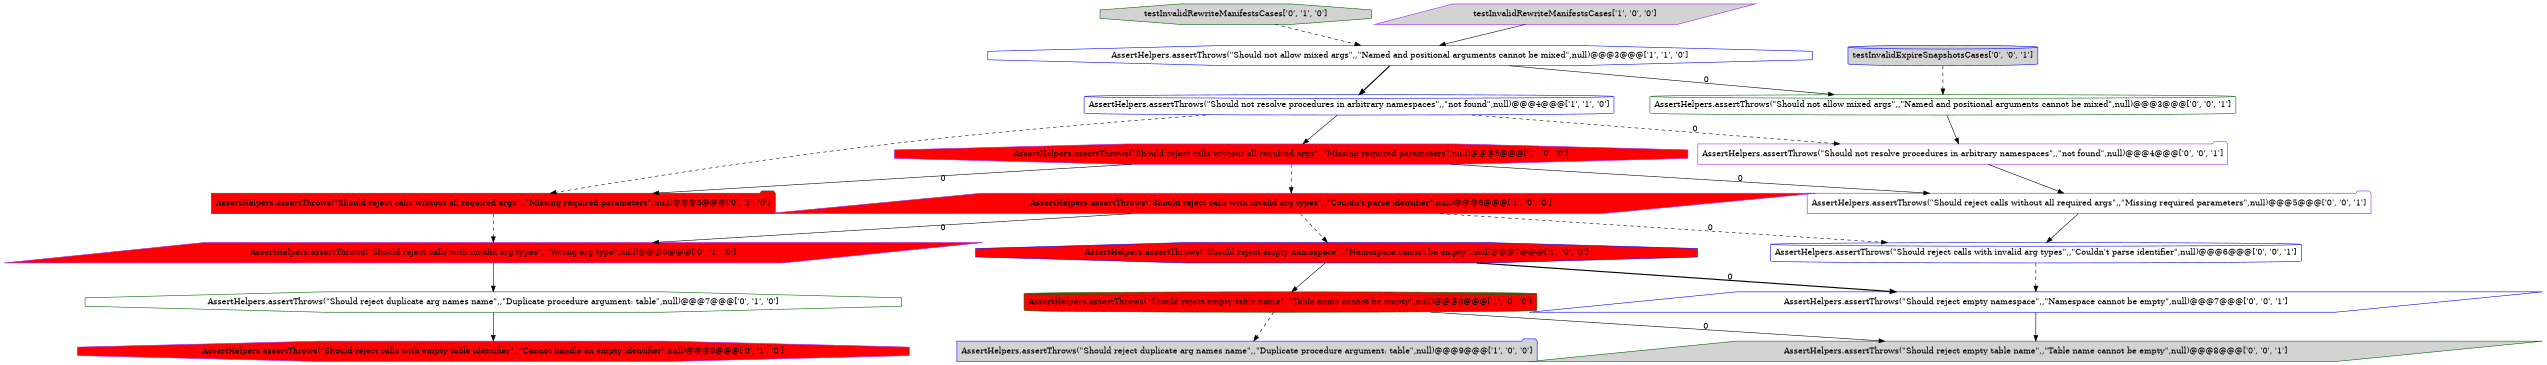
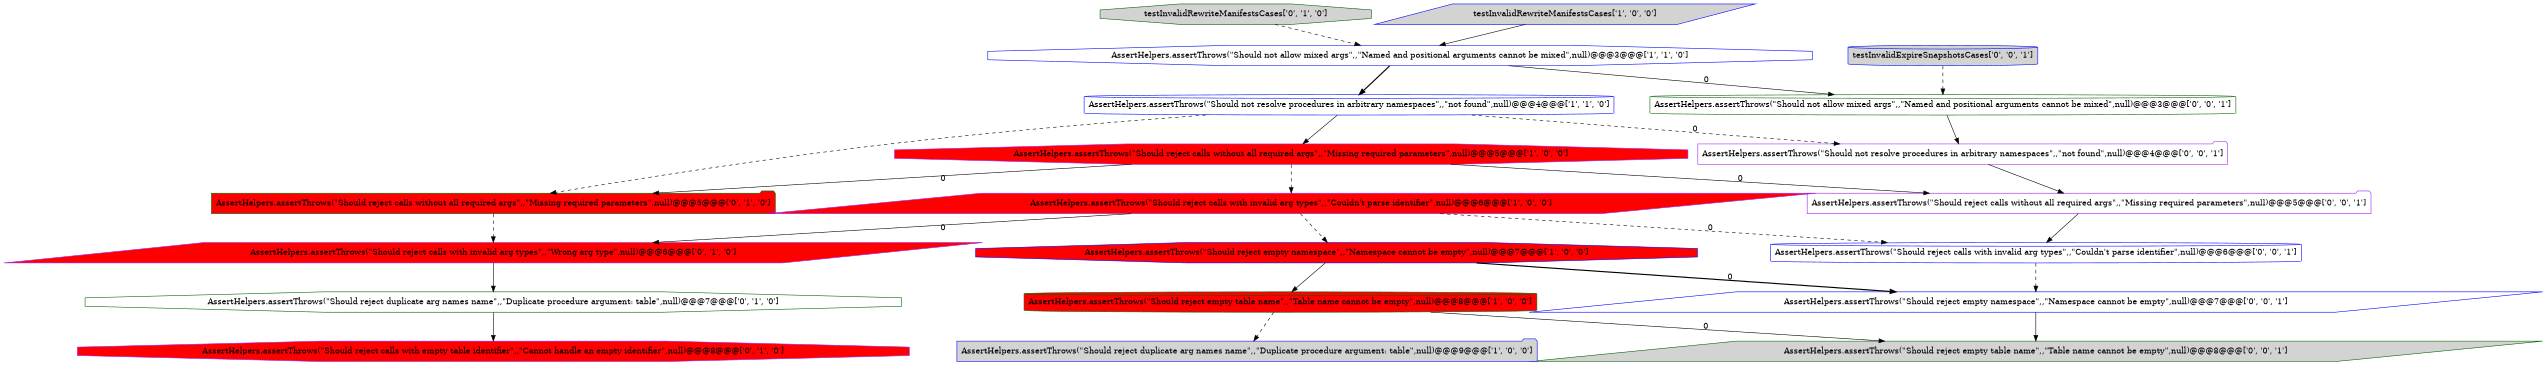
node "testInvalidRewriteManifestsCases['1', '0', '0']": color purple -> blue
